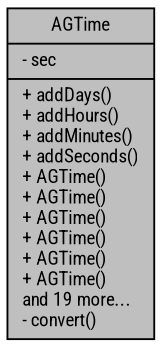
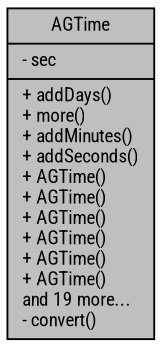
node "AGTime": text "+ addHours()" -> "+ more()"
